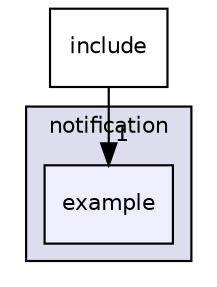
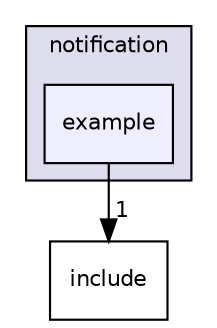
edge "include" -> "example": reversed
